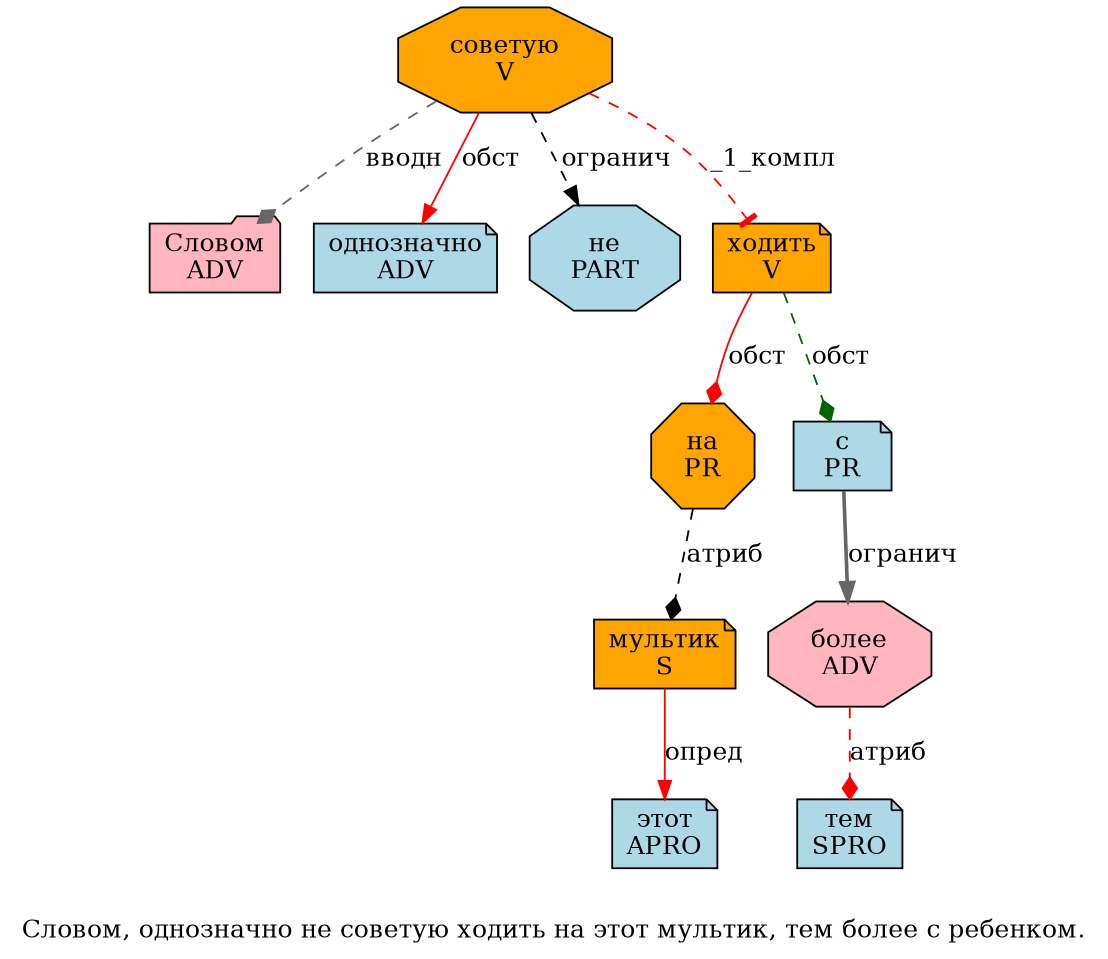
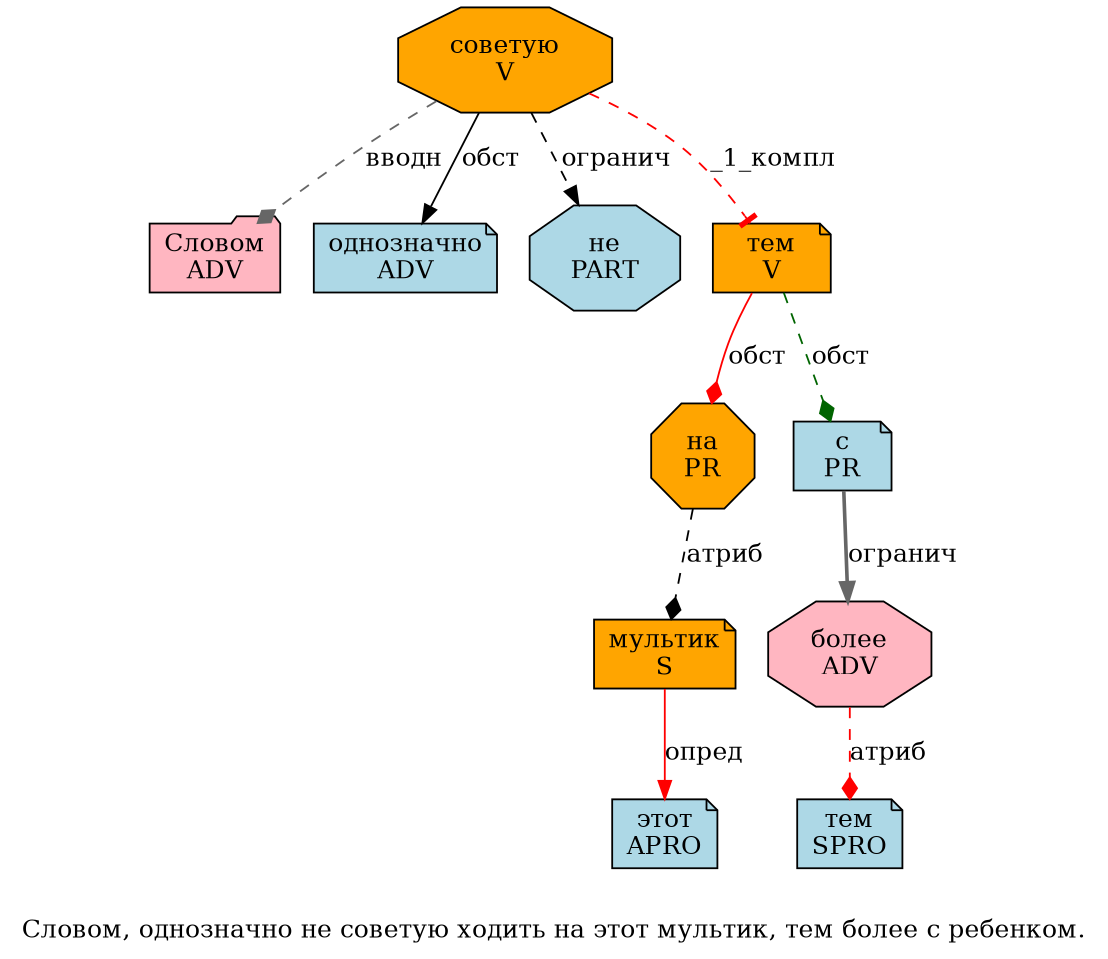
edge "советую V" -> "однозначно ADV": color red -> black
node "ходить V": label "ходить V" -> "тем V"
